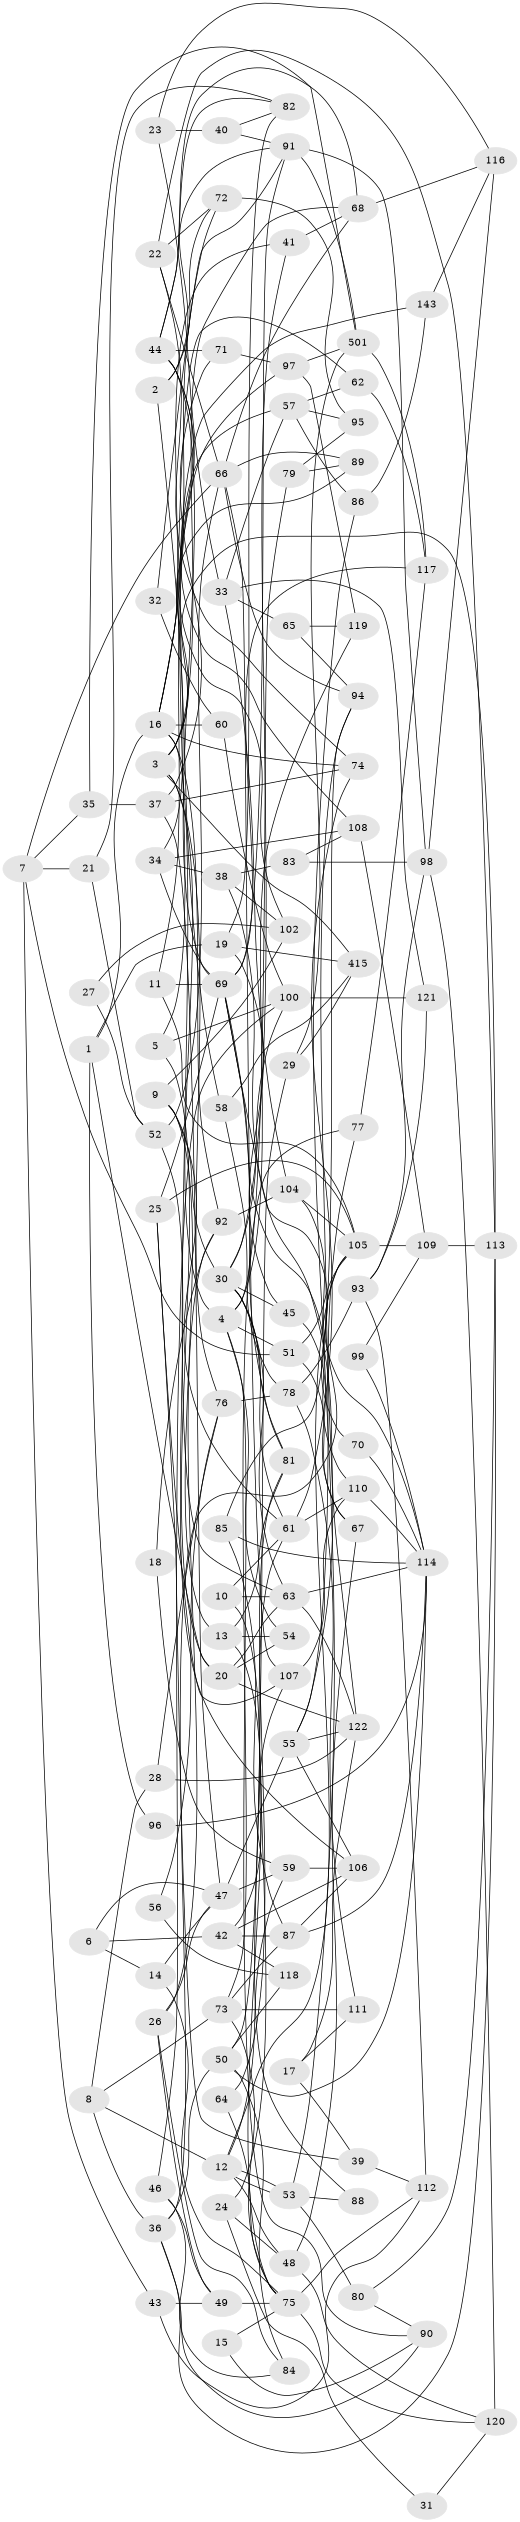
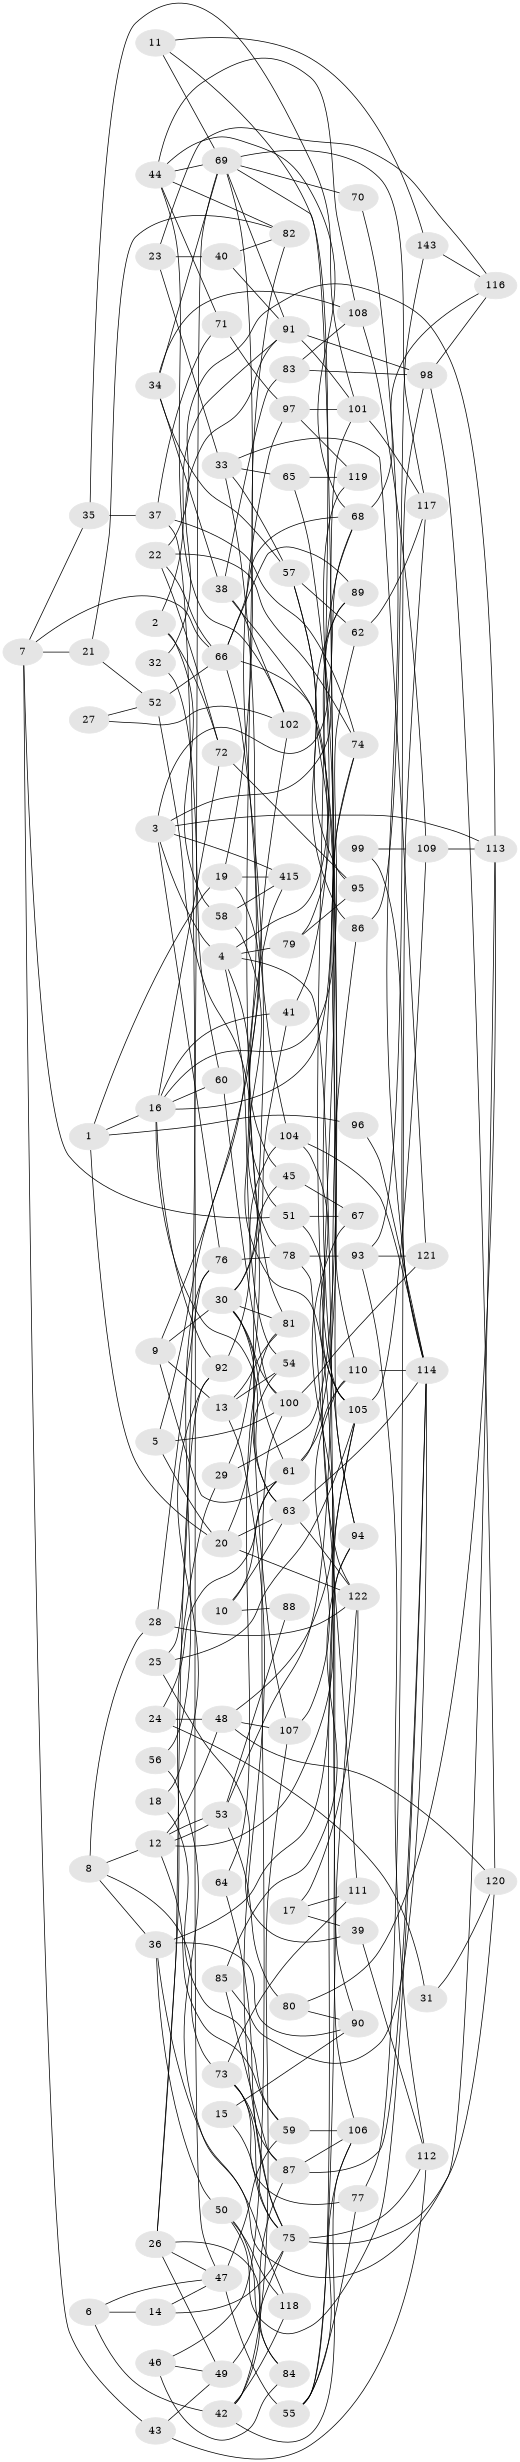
node "501": label "501" -> "101"
edge "29" -- "50": now "29" -- "26"
edge "25" -- "107": now "48" -- "107"
